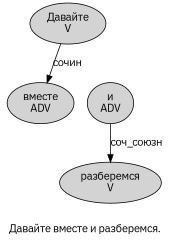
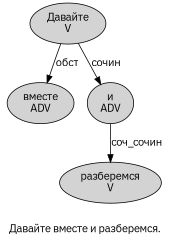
edge "Давайте V" -> "и ADV": added, label "сочин"
edge "Давайте V" -> "вместе ADV": label "сочин" -> "обст"
edge "и ADV" -> "разберемся V": label "соч_союзн" -> "соч_сочин"
